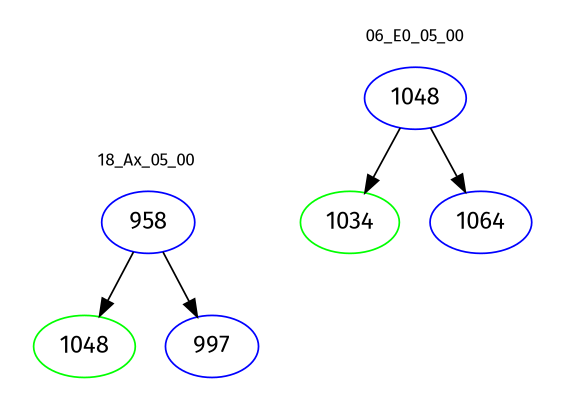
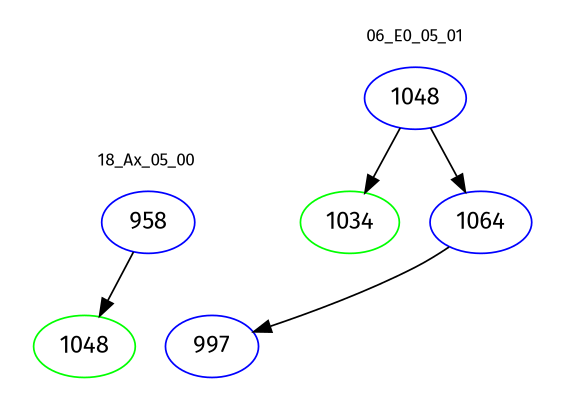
cluster "06_E0_05_00": label "06_E0_05_00" -> "06_E0_05_01"
edge "958" -> "997": now "1064" -> "997"
